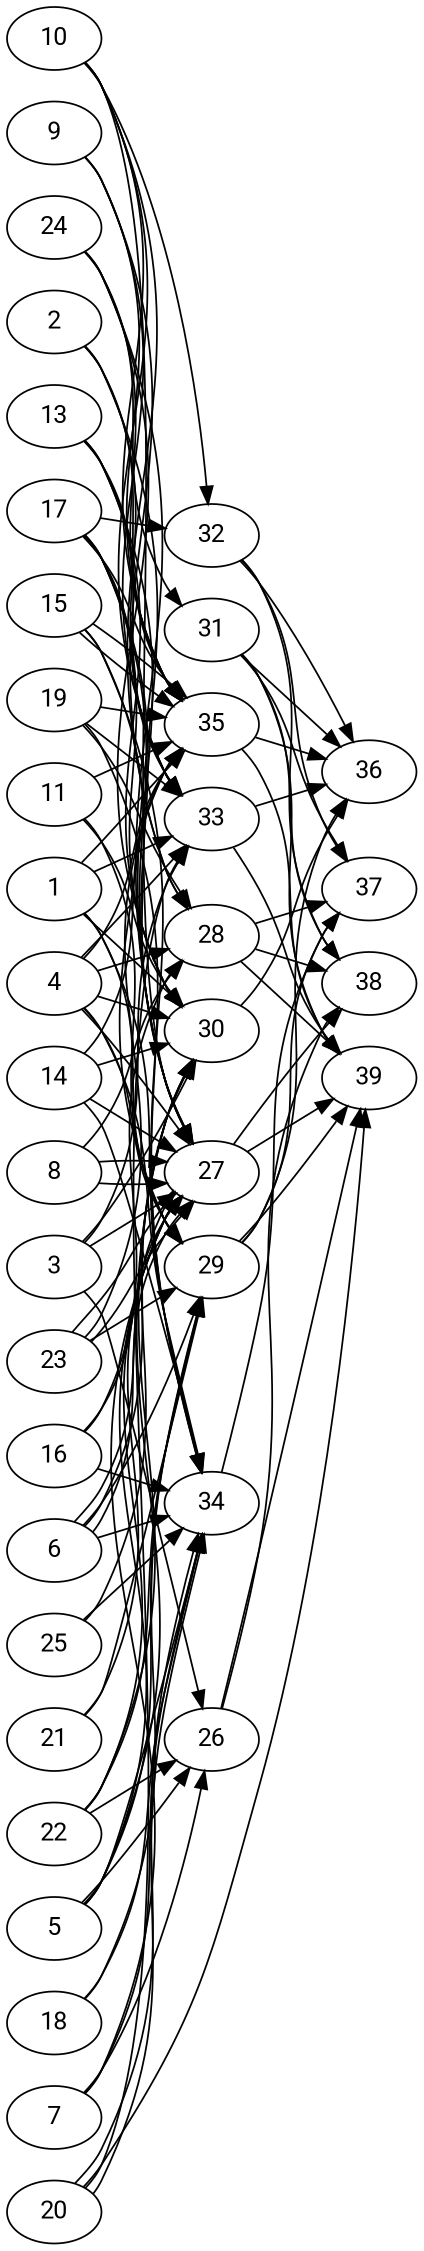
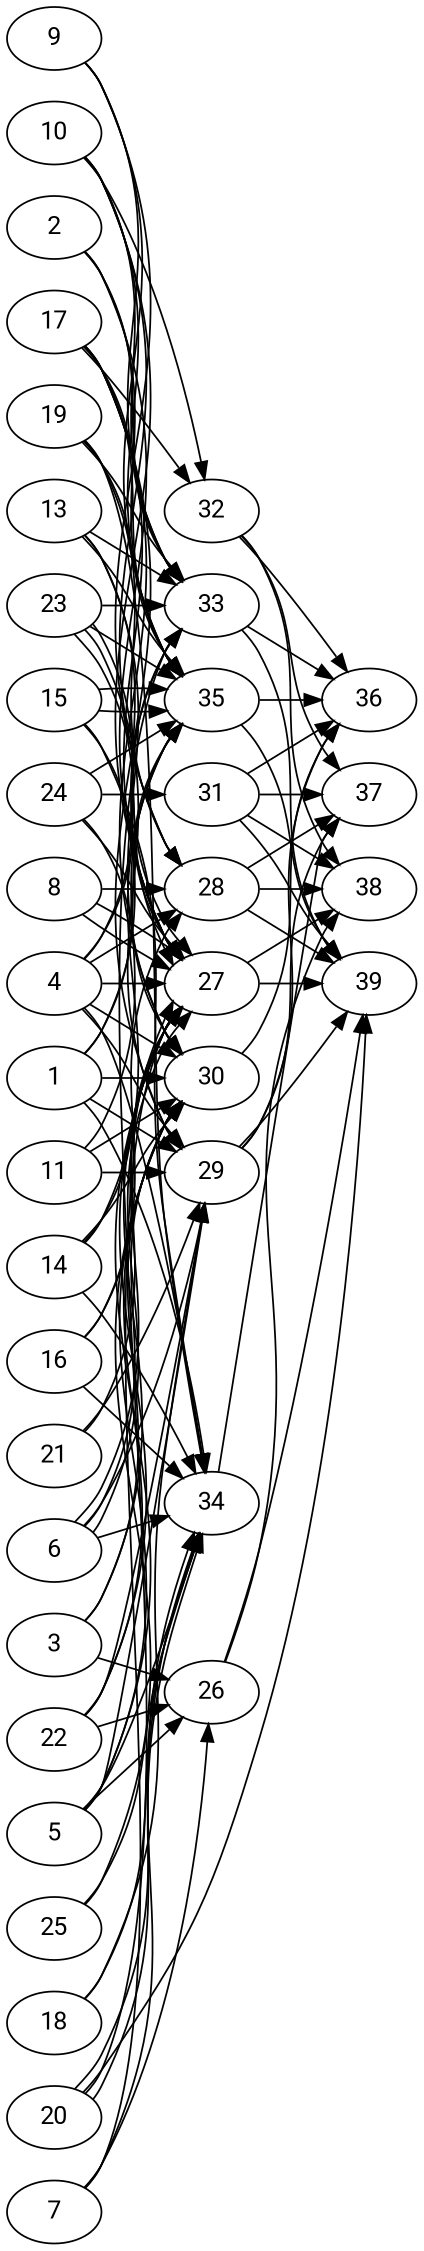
edge "3" -> "33": now "23" -> "33"
